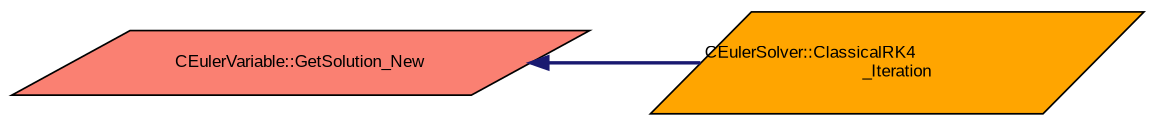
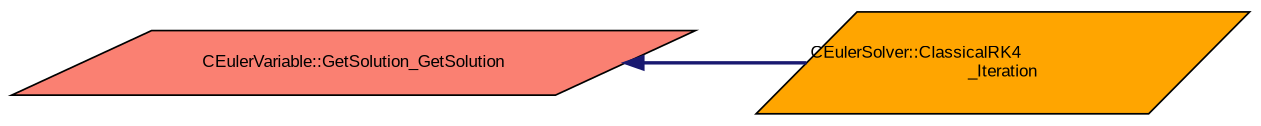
node "CEulerVariable::GetSolution_New": label "CEulerVariable::GetSolution_New" -> "CEulerVariable::GetSolution_GetSolution"
